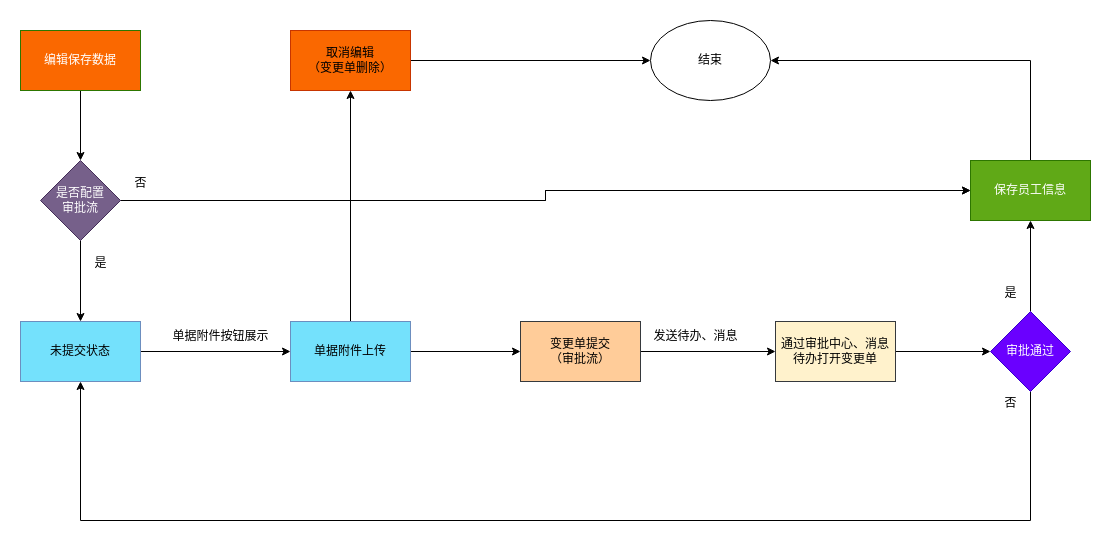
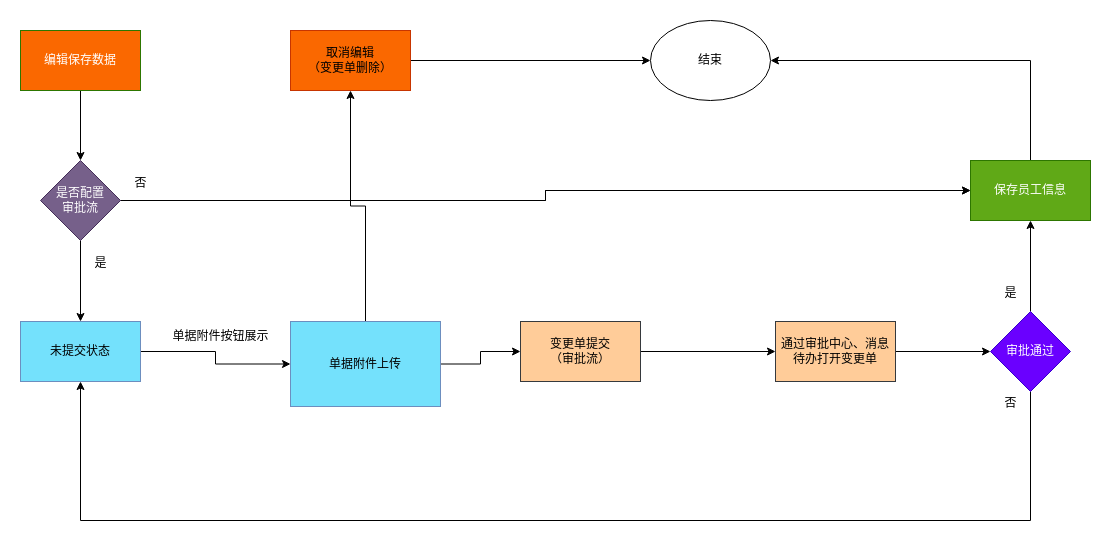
node "发送待办、消息": removed
node "单据附件上传": size 120x60 -> 150x85
node "通过审批中心、消息待办打开变更单": fillcolor #fff2cc -> #ffcc99
